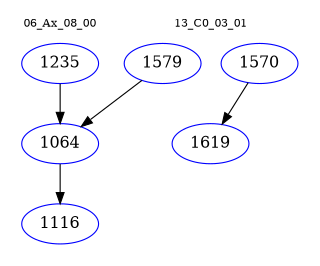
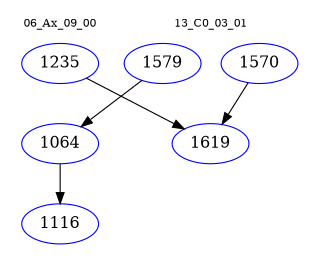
cluster "06_Ax_08_00": label "06_Ax_08_00" -> "06_Ax_09_00"
edge "1235" -> "1064": now "1235" -> "1619"
